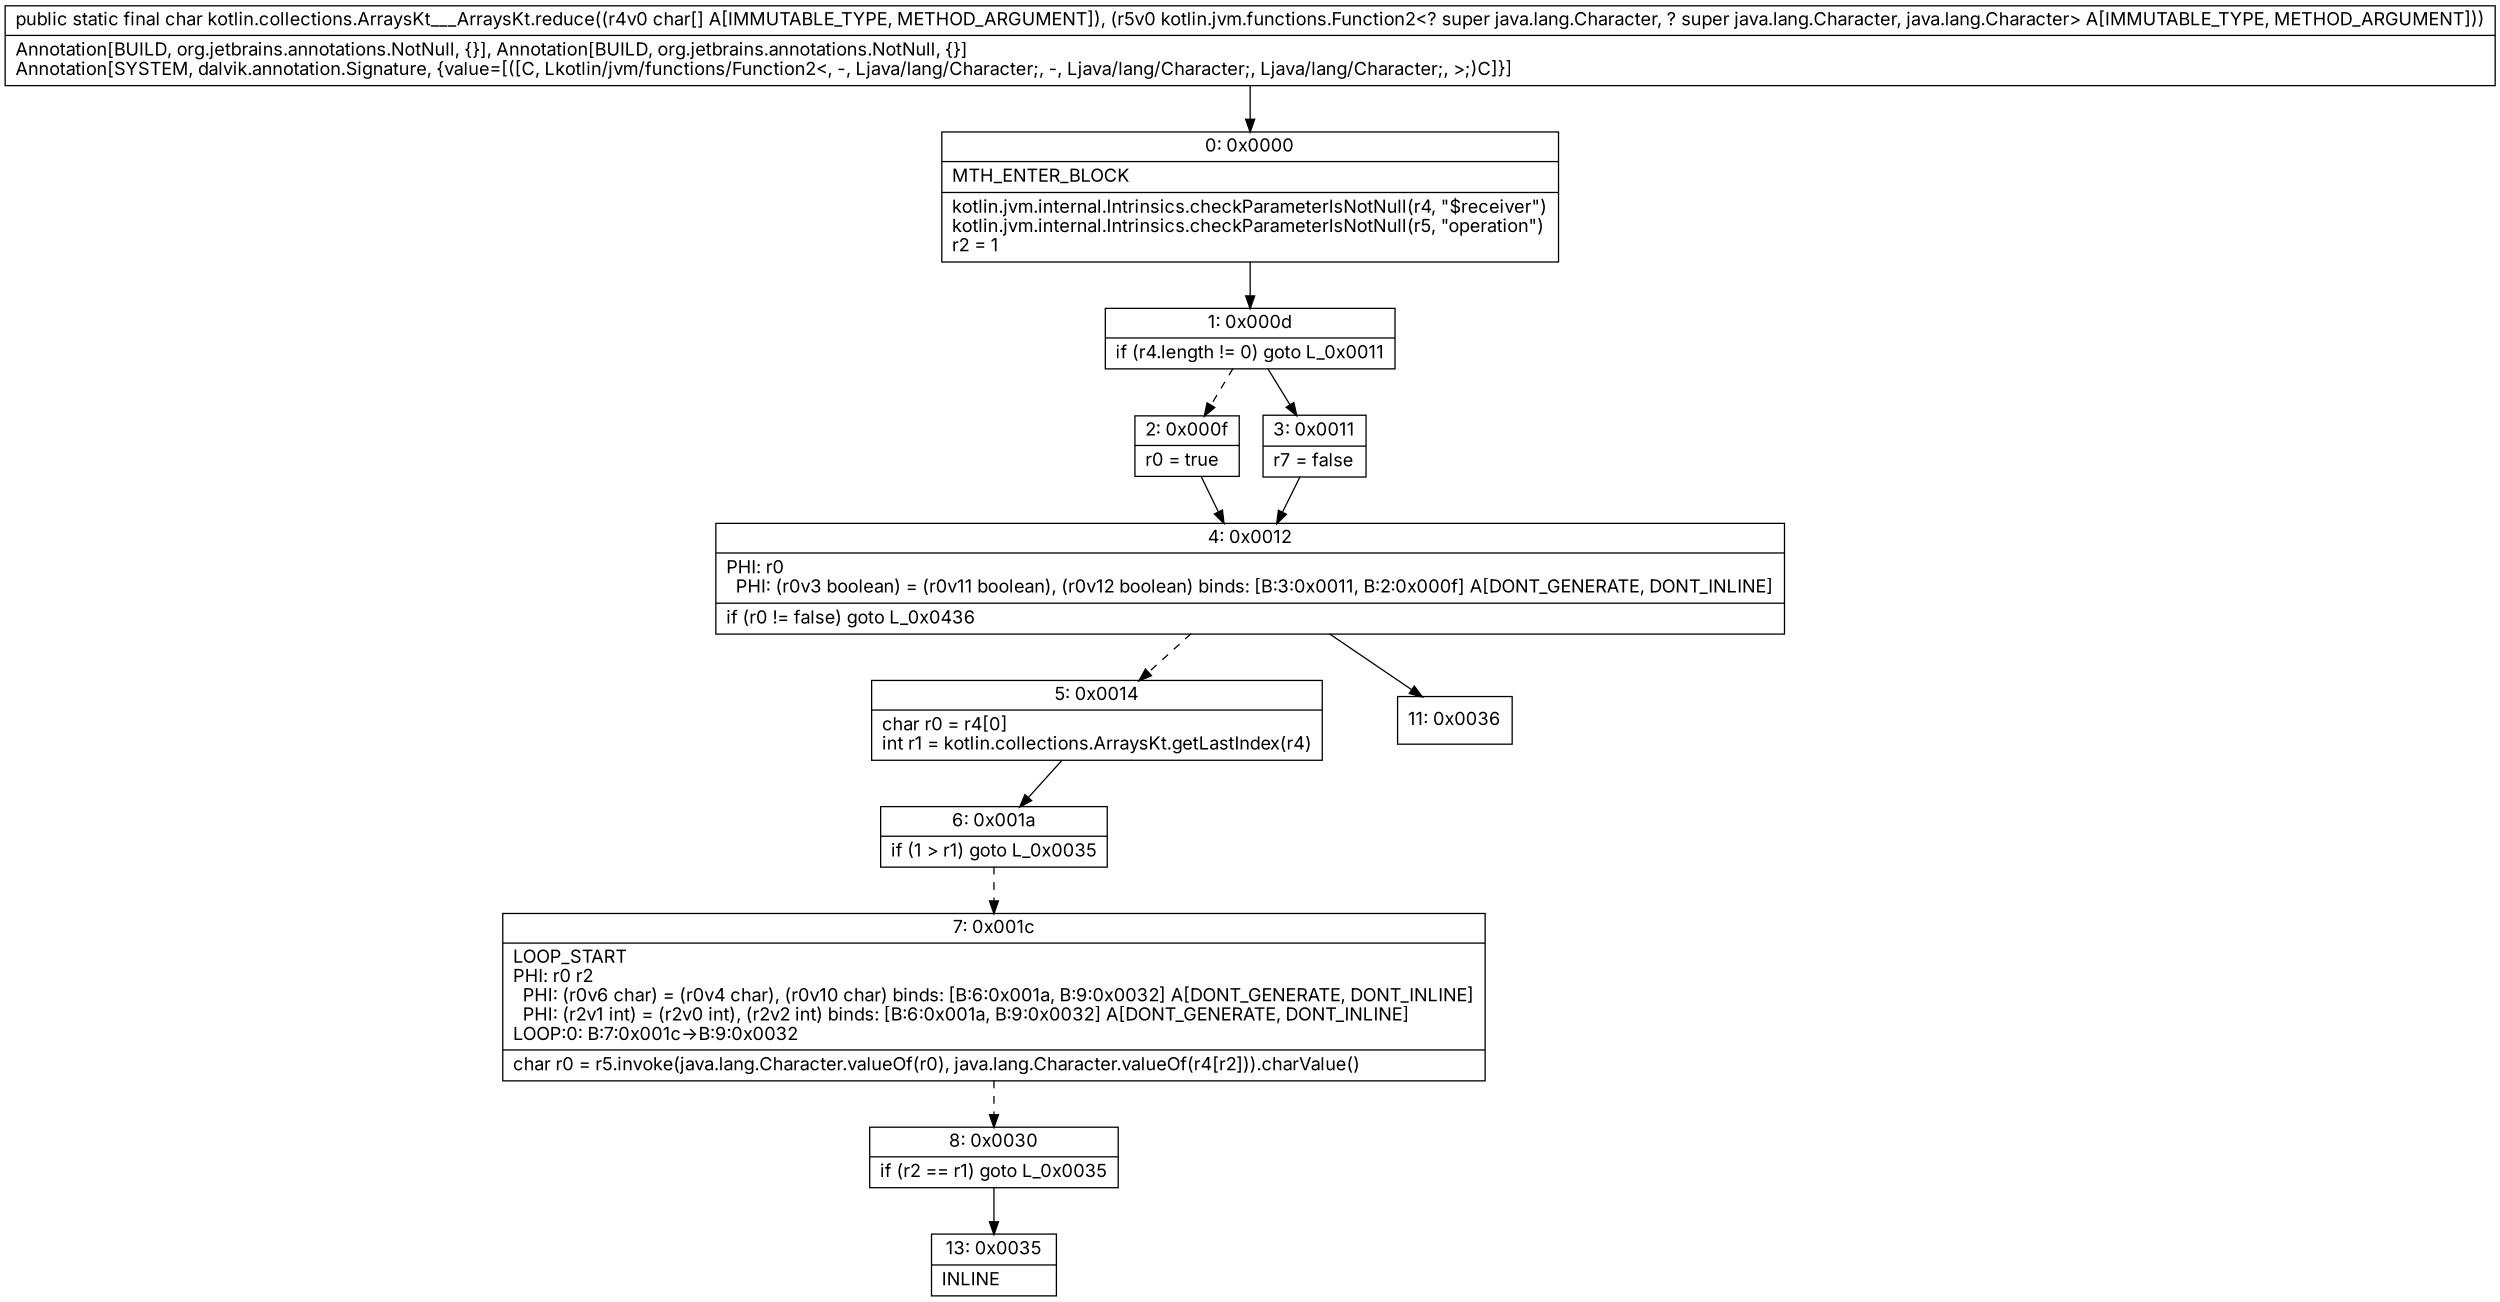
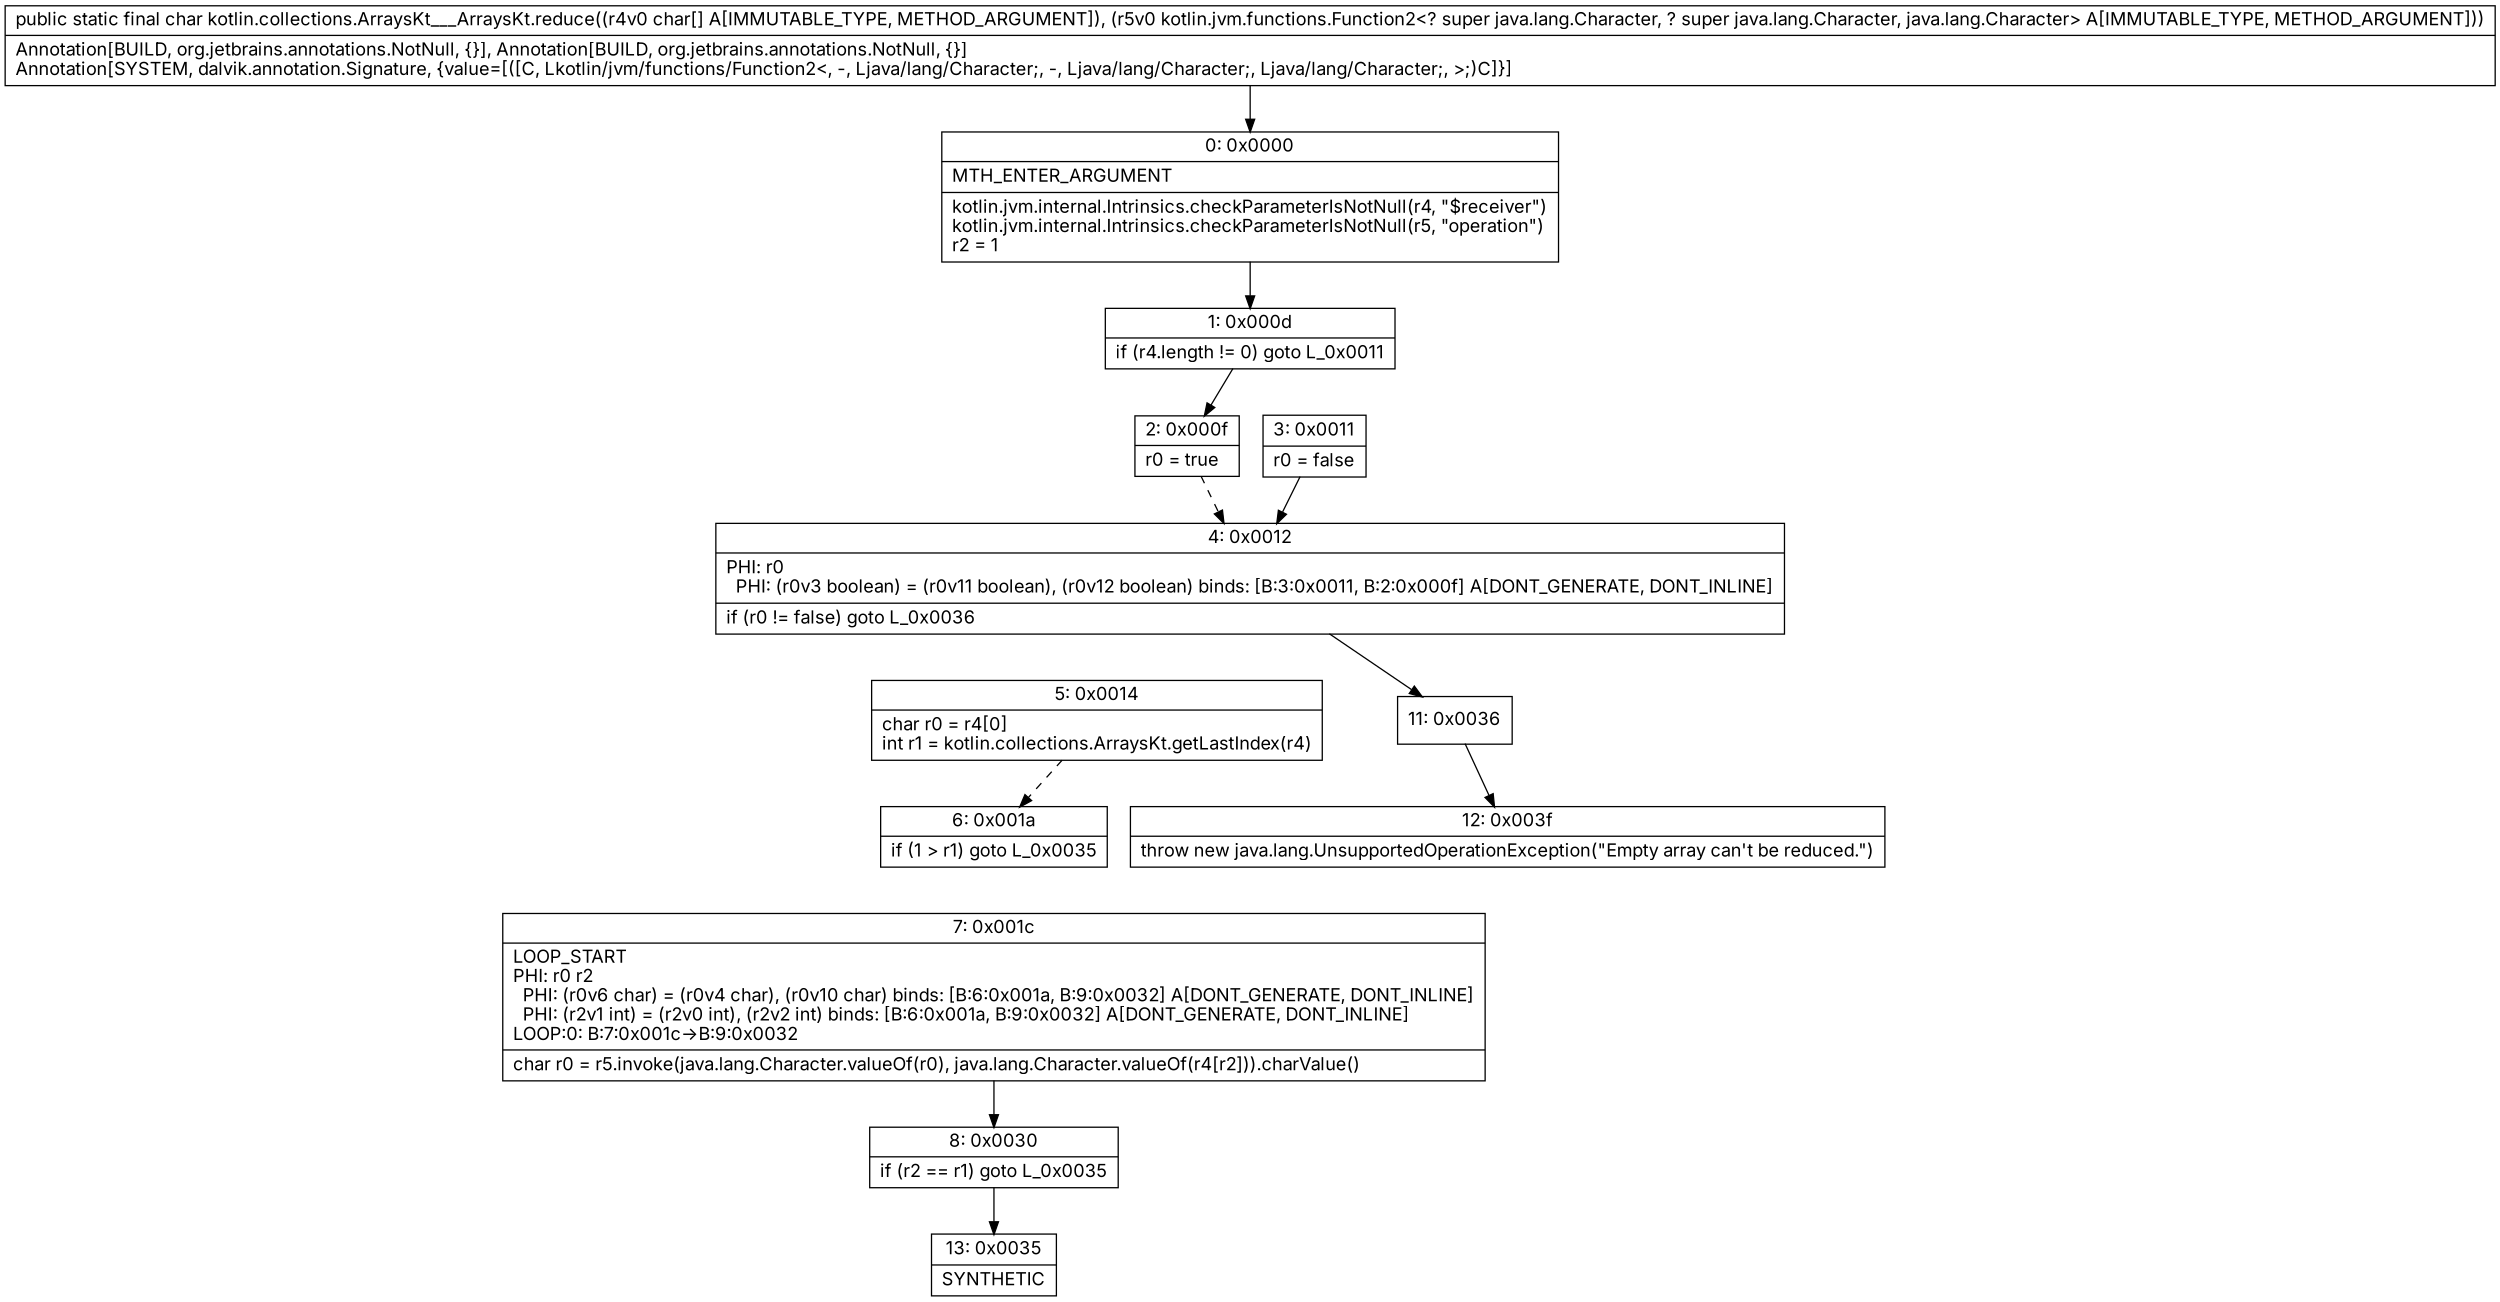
node "0: 0x0000": text "MTH_ENTER_BLOCK" -> "MTH_ENTER_ARGUMENT"
edge "1: 0x000d" -> "2: 0x000f": style dashed -> solid
edge "1: 0x000d" -> "3: 0x0011": removed
node "3: 0x0011": text "r7 = false" -> "r0 = false"
edge "2: 0x000f" -> "4: 0x0012": style solid -> dashed
node "4: 0x0012": text "if (r0 != false) goto L_0x0436" -> "if (r0 != false) goto L_0x0036"
edge "4: 0x0012" -> "5: 0x0014": removed
edge "5: 0x0014" -> "6: 0x001a": style solid -> dashed
node "12: 0x003f": added
edge "6: 0x001a" -> "7: 0x001c": removed
edge "7: 0x001c" -> "8: 0x0030": style dashed -> solid
node "13: 0x0035": text "INLINE" -> "SYNTHETIC"
